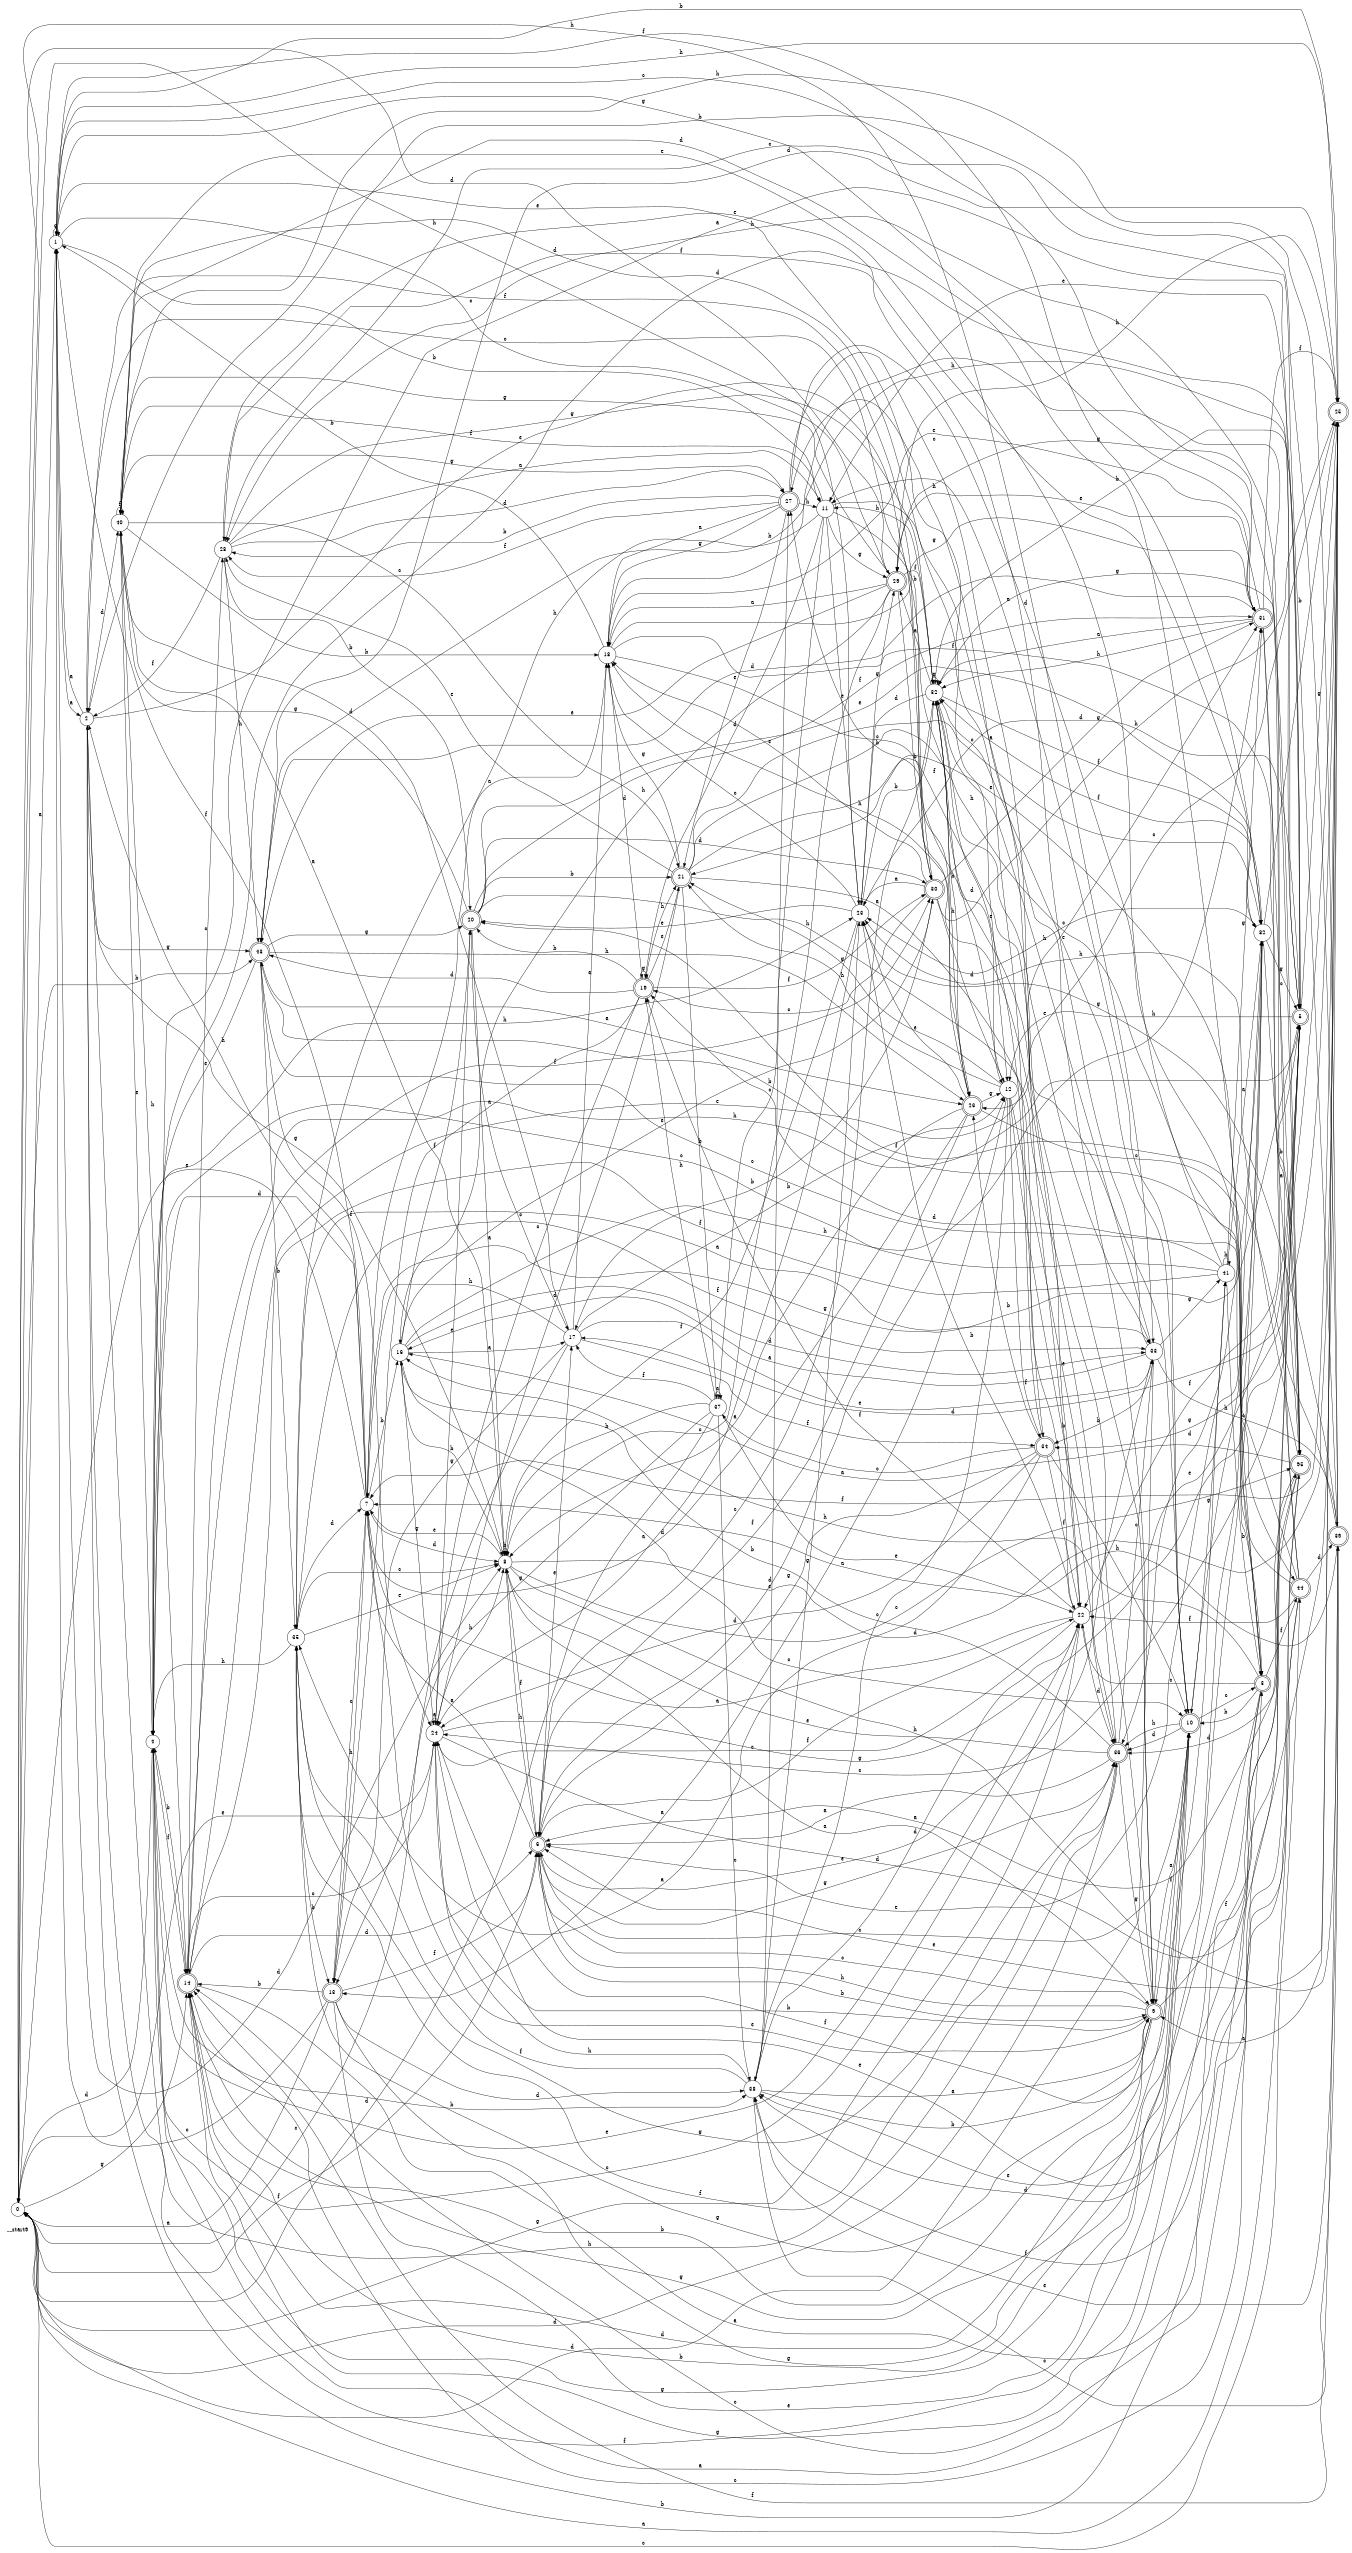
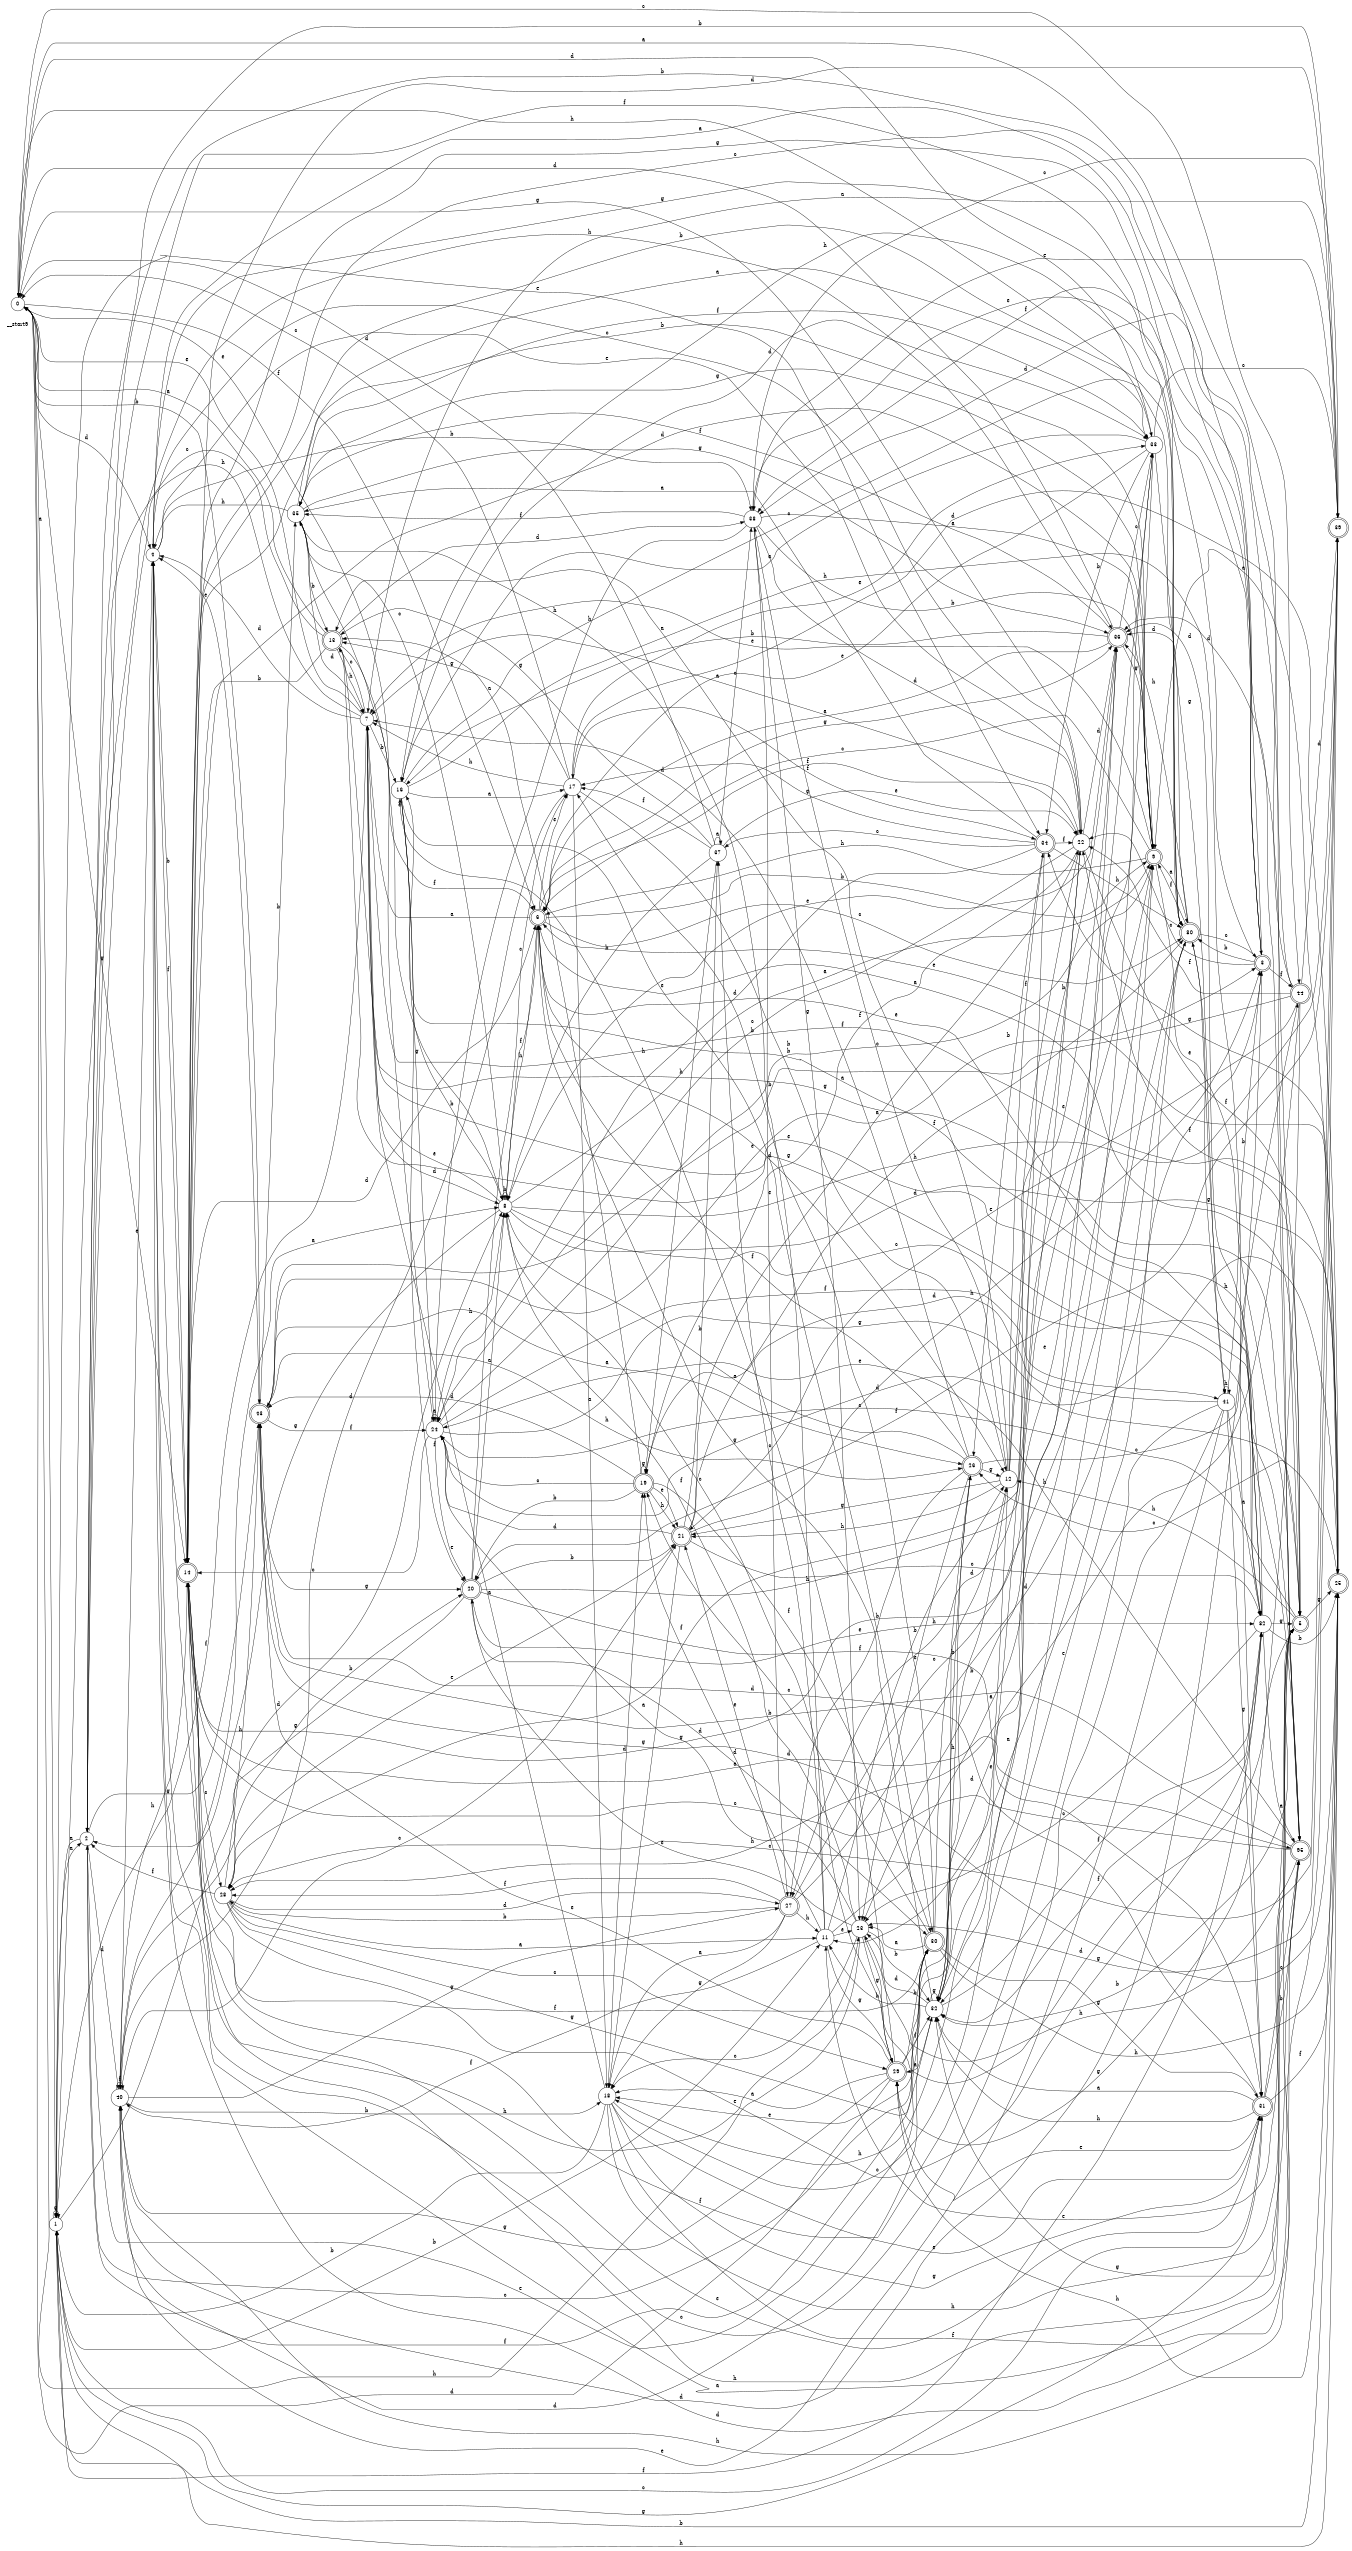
edge "1" -> "29": now "28" -> "29"
edge "43" -> "3": label "c" -> "e"
edge "32" -> "6": label "c" -> "g"
edge "34" -> "6": now "34" -> "17"
node "10": label "10" -> "80"
edge "39" -> "14": label "f" -> "d"
